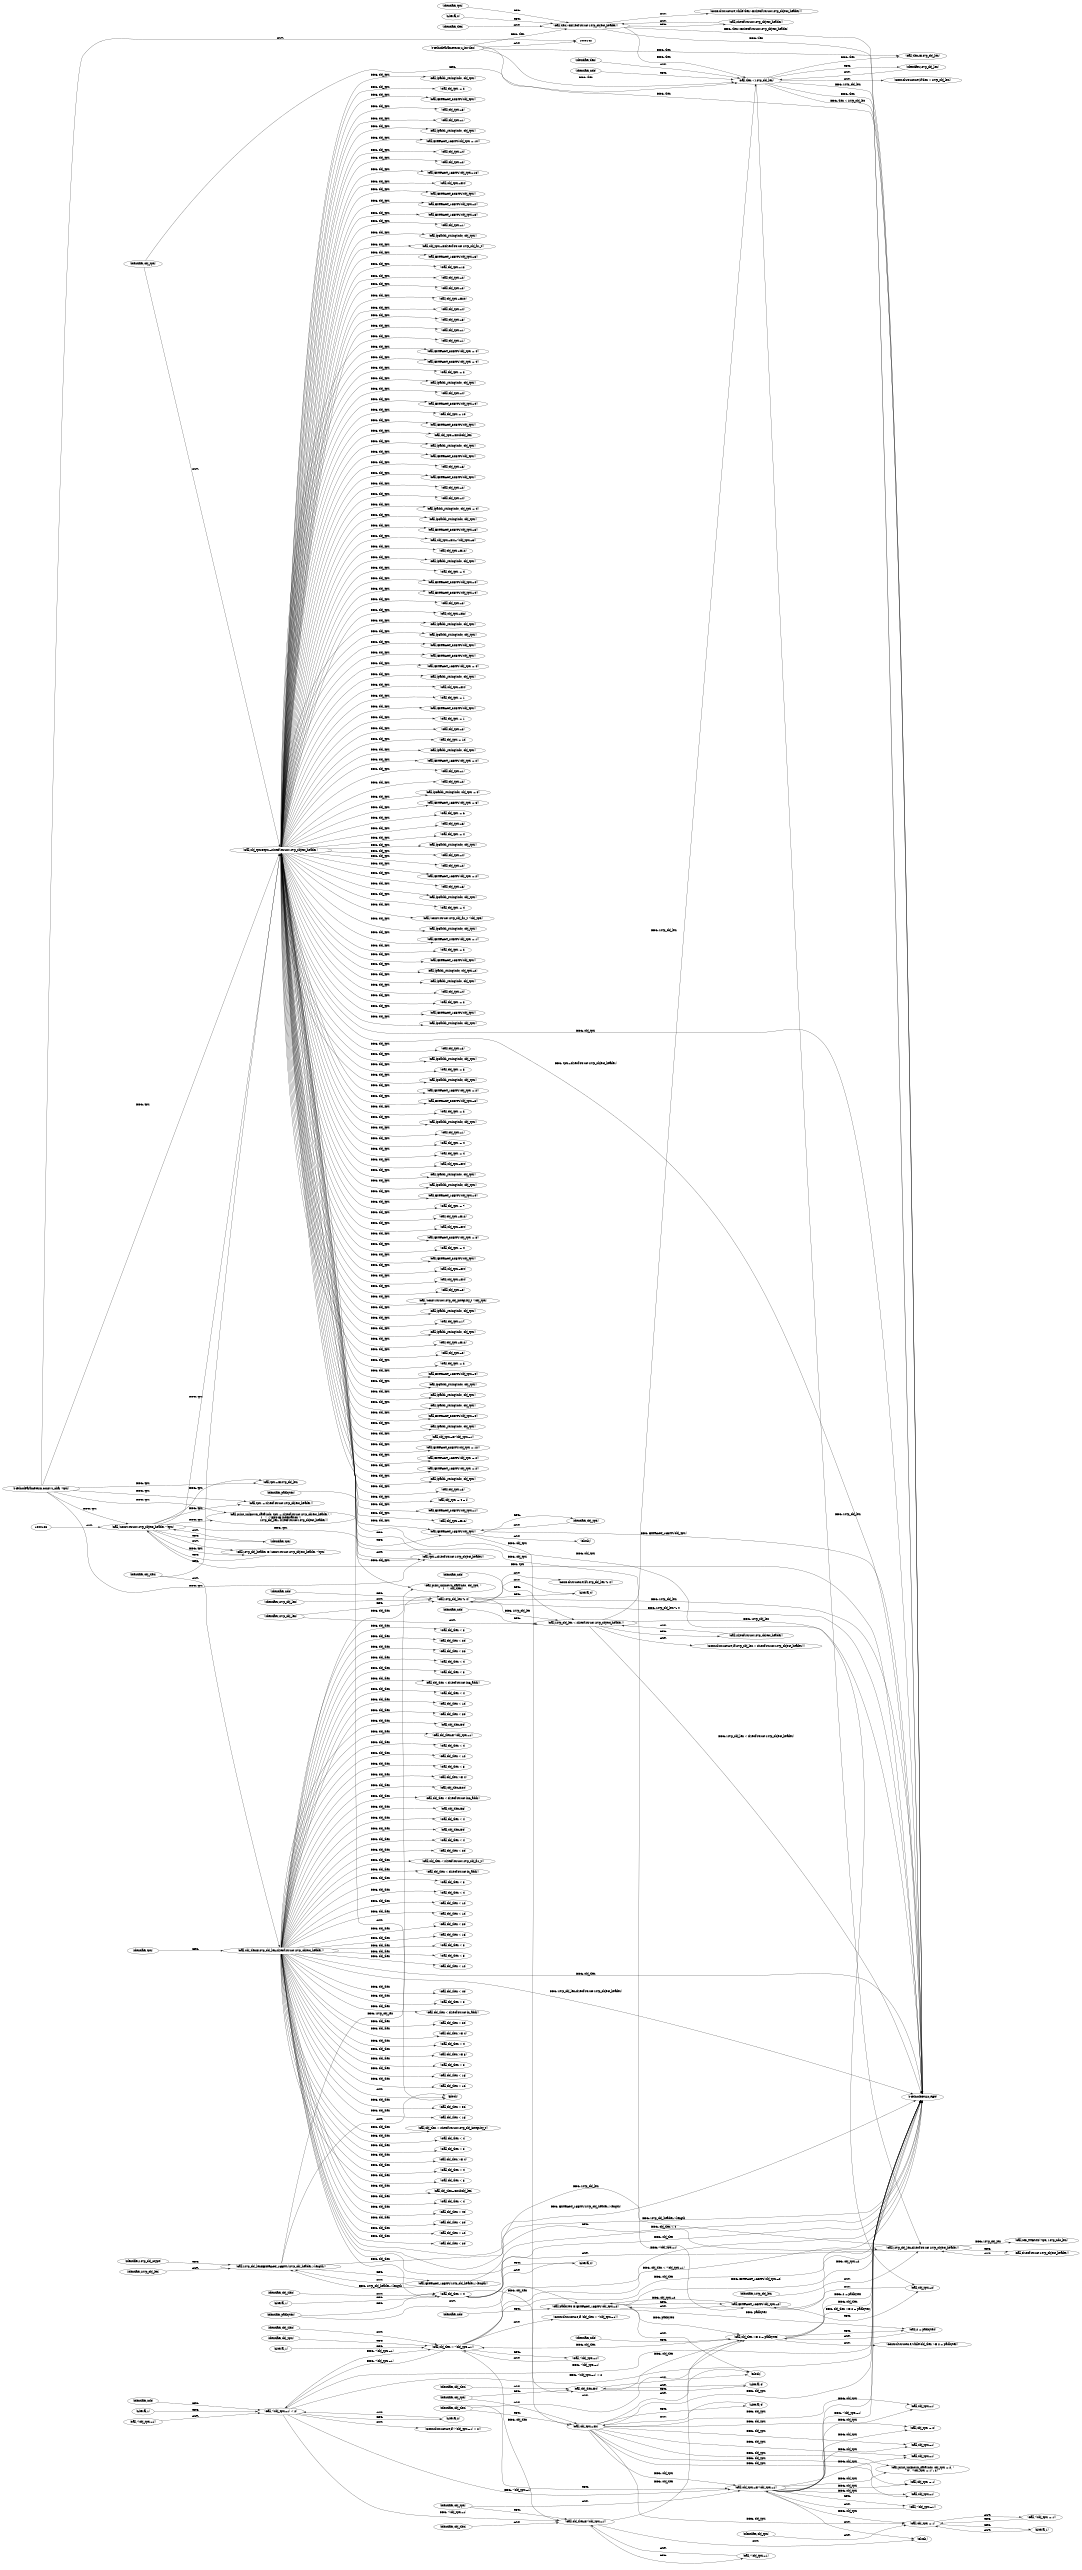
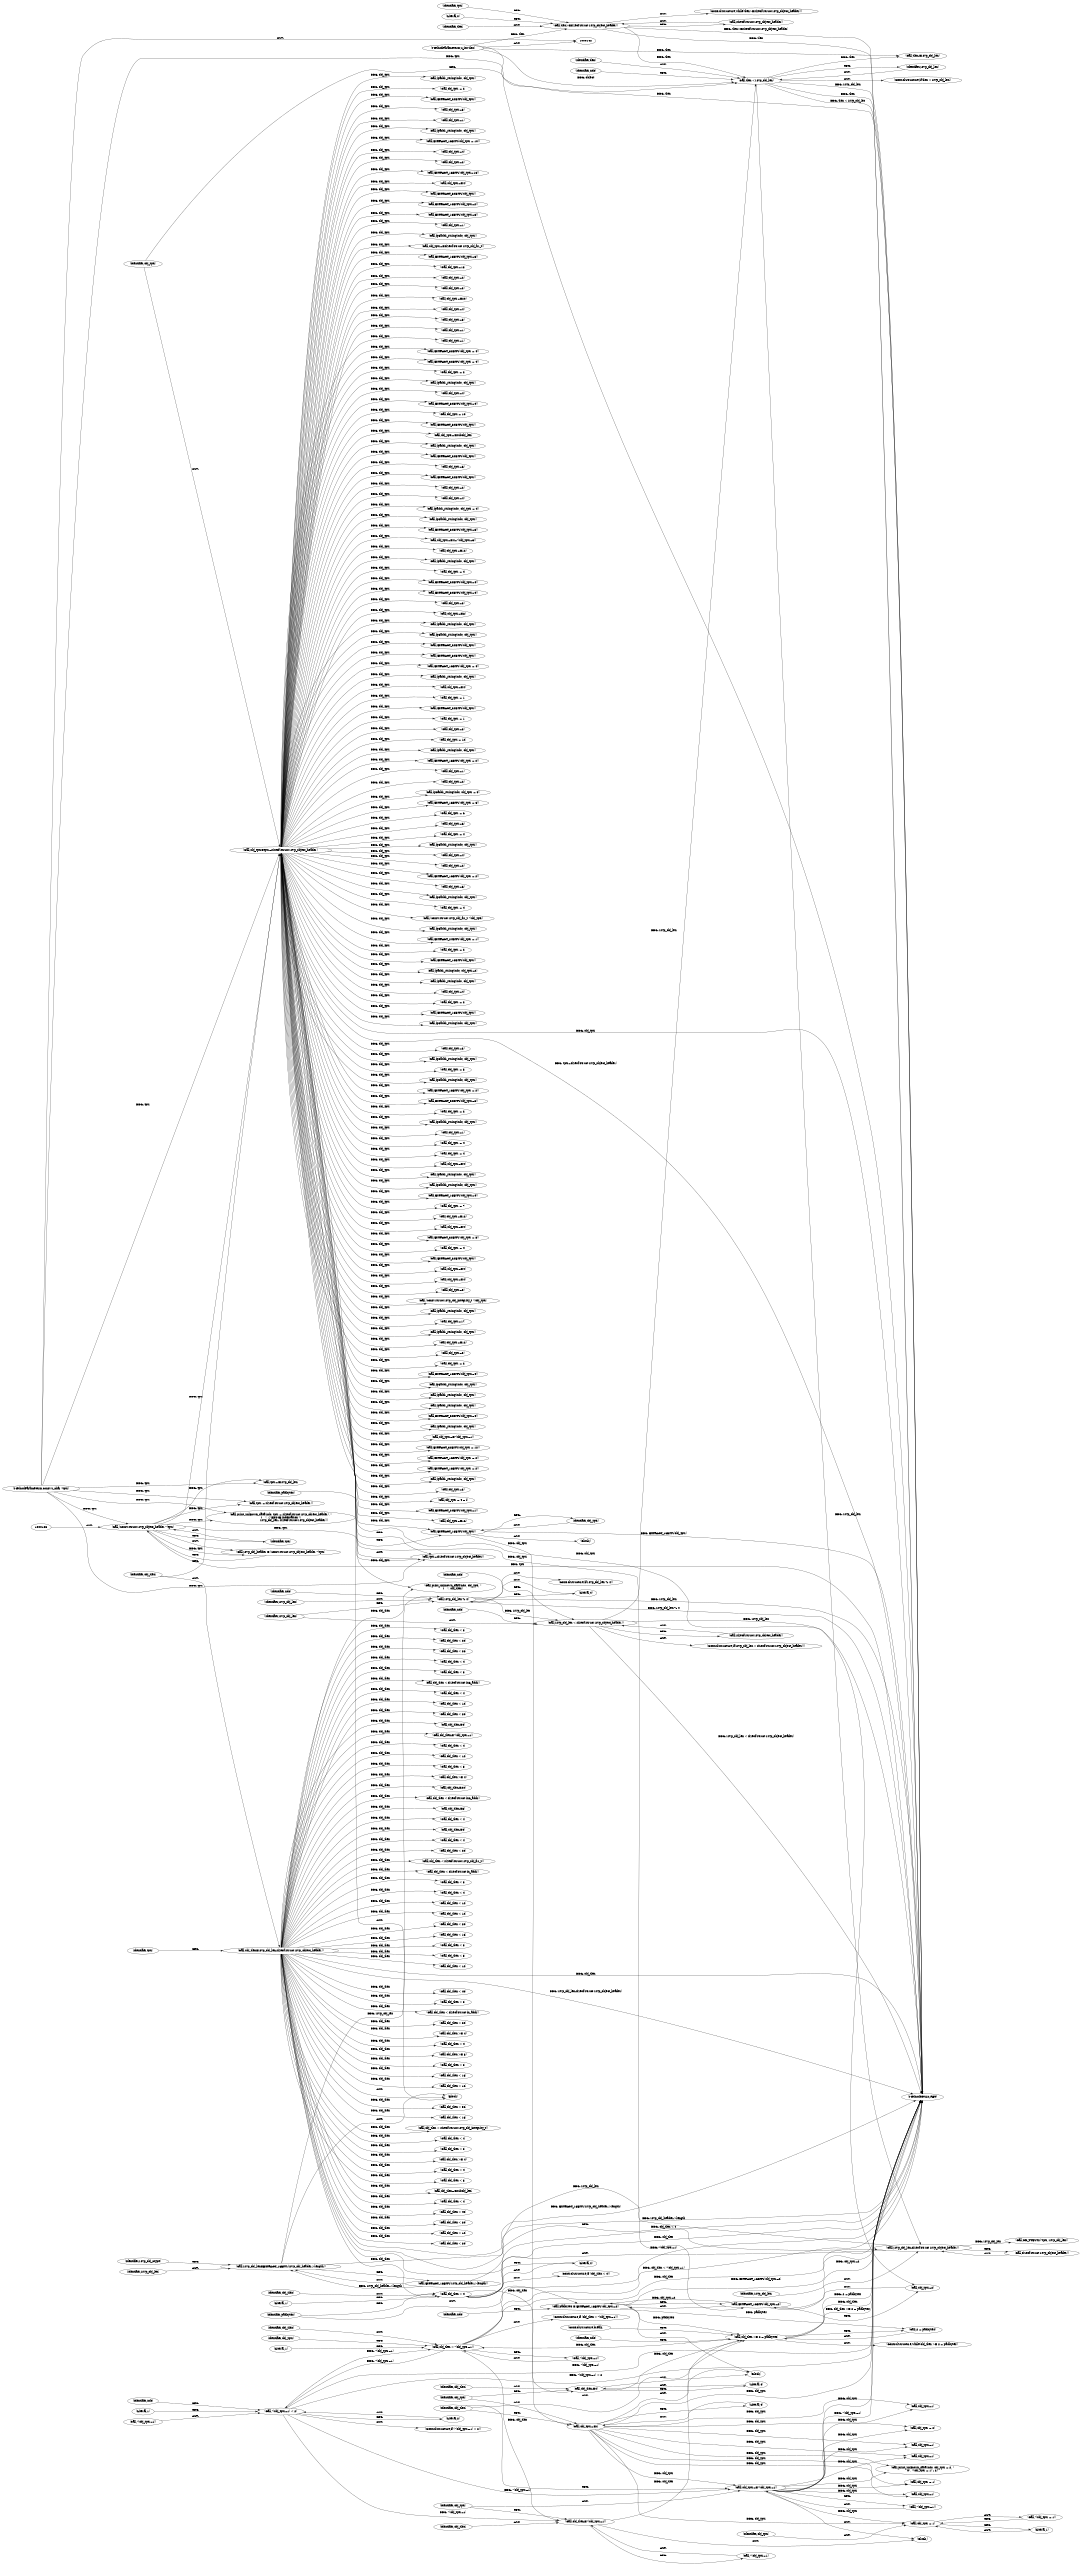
edge "(MethodParameterIn,u_int tlen)" -> "(Call,tlen < rsvp_obj_len)": label "DDG: tlen" -> "DDG: object"
edge "(MethodParameterIn,const u_char *tptr)" -> "(MethodReturn,RET)": added, label "DDG: tptr"
node "(Call,ND_TTEST2(*tptr, rsvp_ndo_len))": label "(Call,ND_TTEST2(*tptr, rsvp_ndo_len))" -> "(Call,ND_TTEST2(*tptr, rsvp_obj_len))"
node "(ControlStructure,if (obj_tlen < 4))": added
node "(ControlStructure,break;)": added
